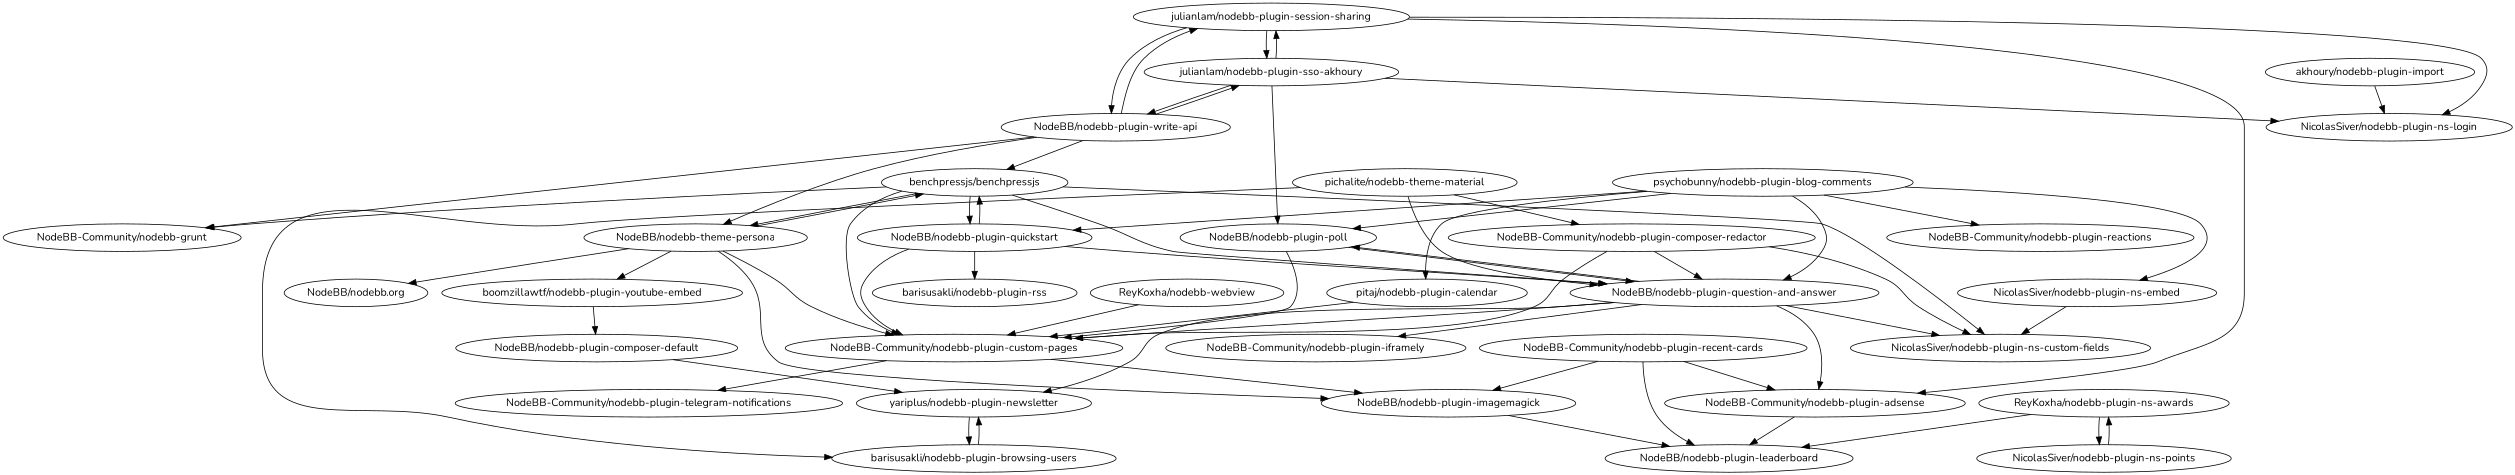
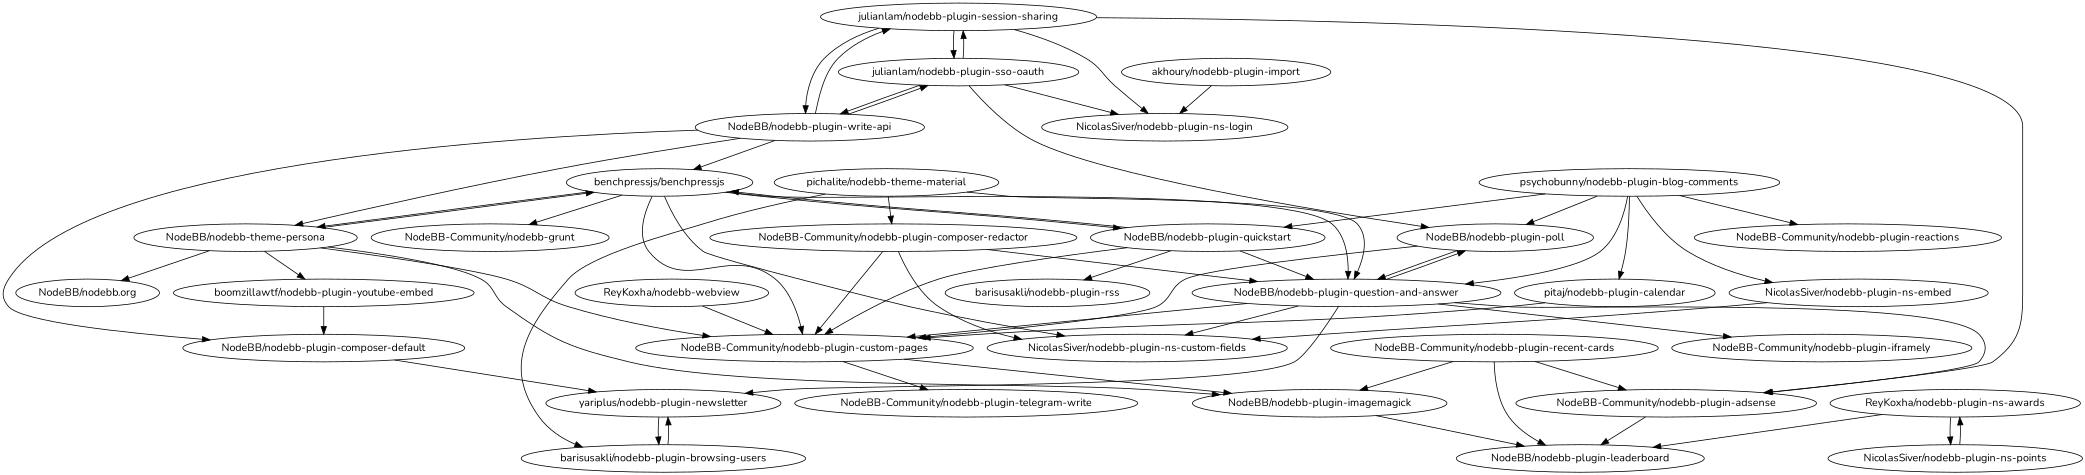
node "julianlam/nodebb-plugin-sso-akhoury": label "julianlam/nodebb-plugin-sso-akhoury" -> "julianlam/nodebb-plugin-sso-oauth"
edge "NodeBB/nodebb-plugin-write-api" -> "NodeBB-Community/nodebb-grunt": now "NodeBB/nodebb-plugin-write-api" -> "NodeBB/nodebb-plugin-composer-default"
node "NodeBB-Community/nodebb-plugin-telegram-notifications": label "NodeBB-Community/nodebb-plugin-telegram-notifications" -> "NodeBB-Community/nodebb-plugin-telegram-write"
